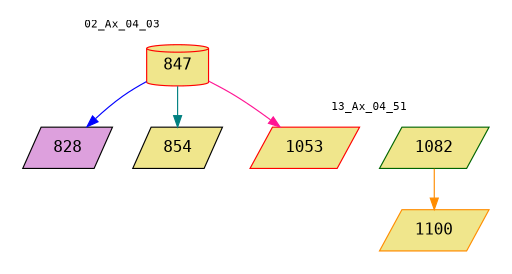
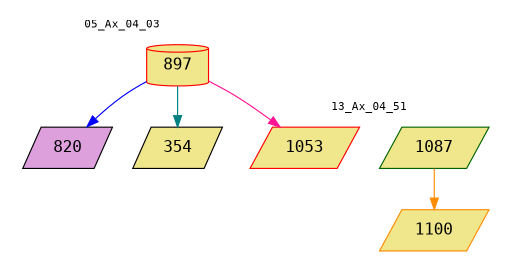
cluster "02_Ax_04_03": label "02_Ax_04_03" -> "05_Ax_04_03"
node "847": label "847" -> "897"
node "828": label "828" -> "820"
node "854": label "854" -> "354"
node "1082": label "1082" -> "1087"
